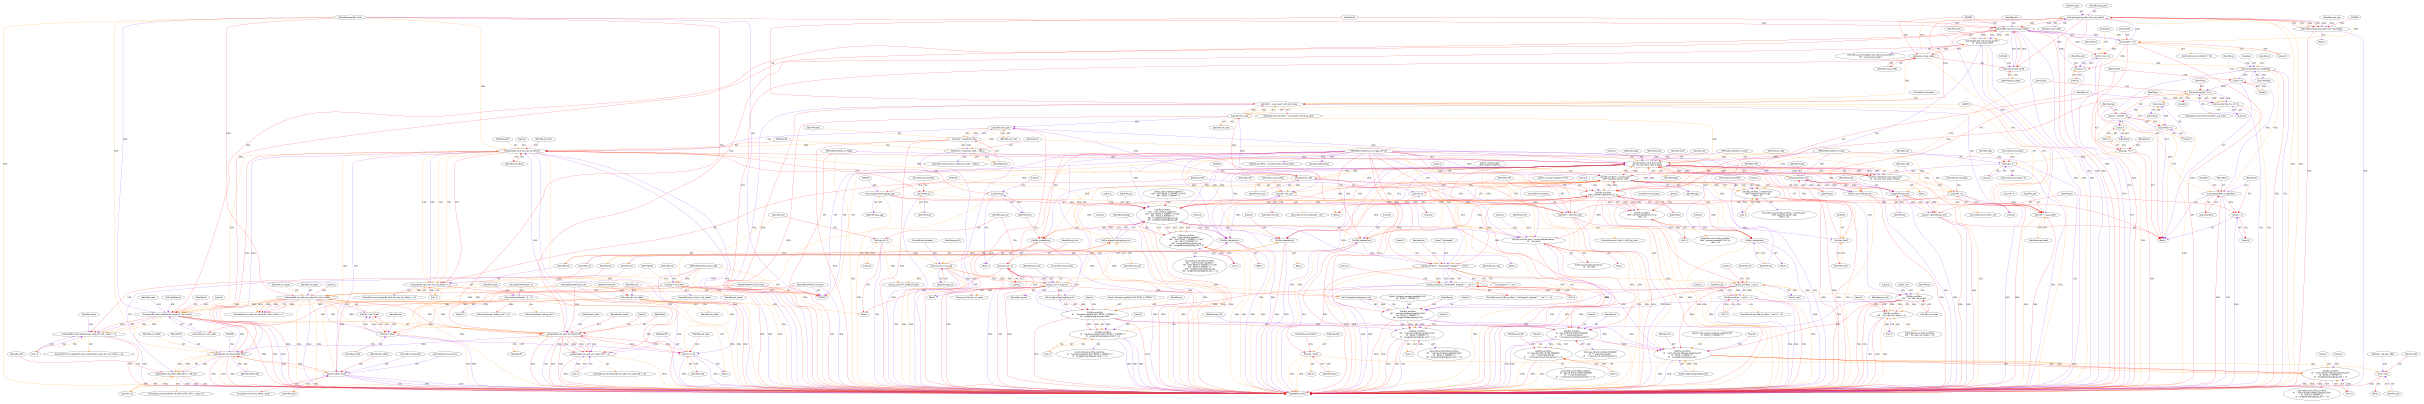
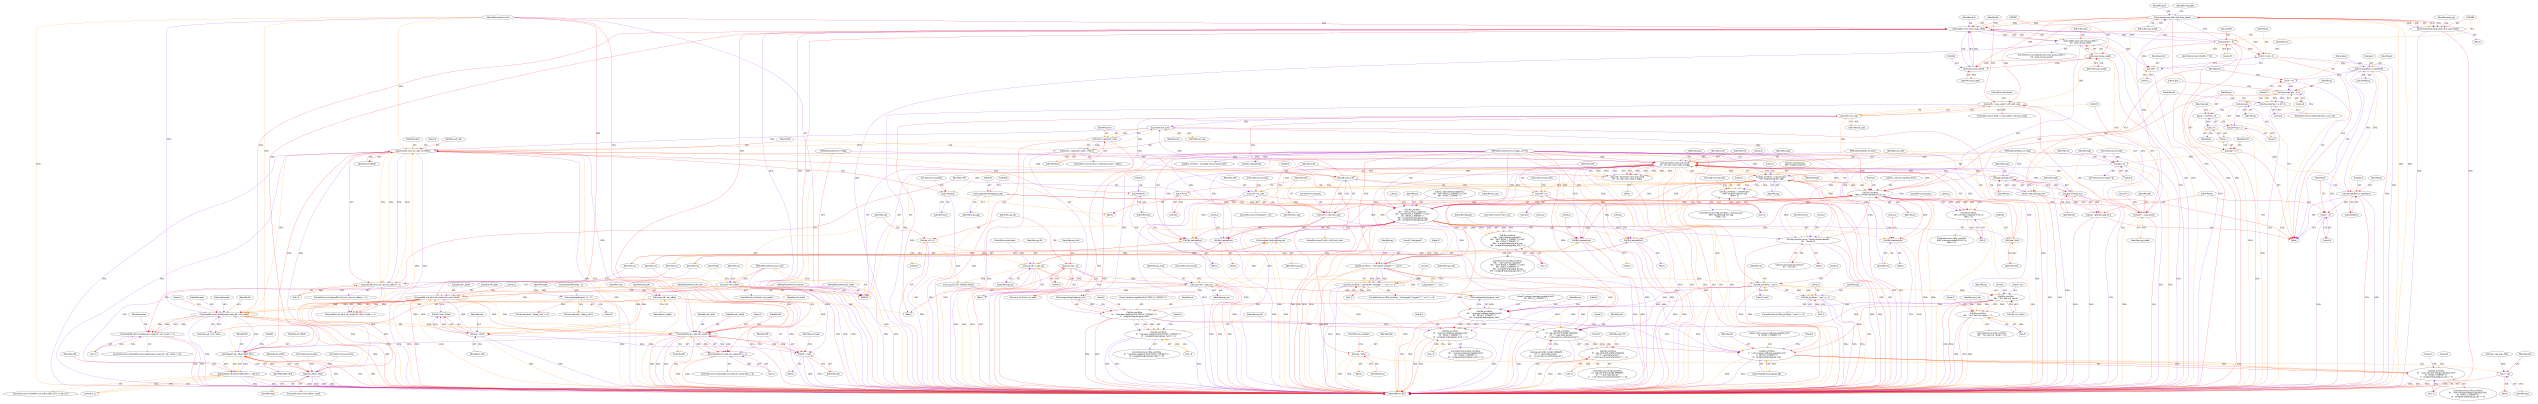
edge "(Call,(size_t)xcap_sizeof)" -> "(Call,(ssize_t)xcap_sizeof)": added, label "DDG:"
